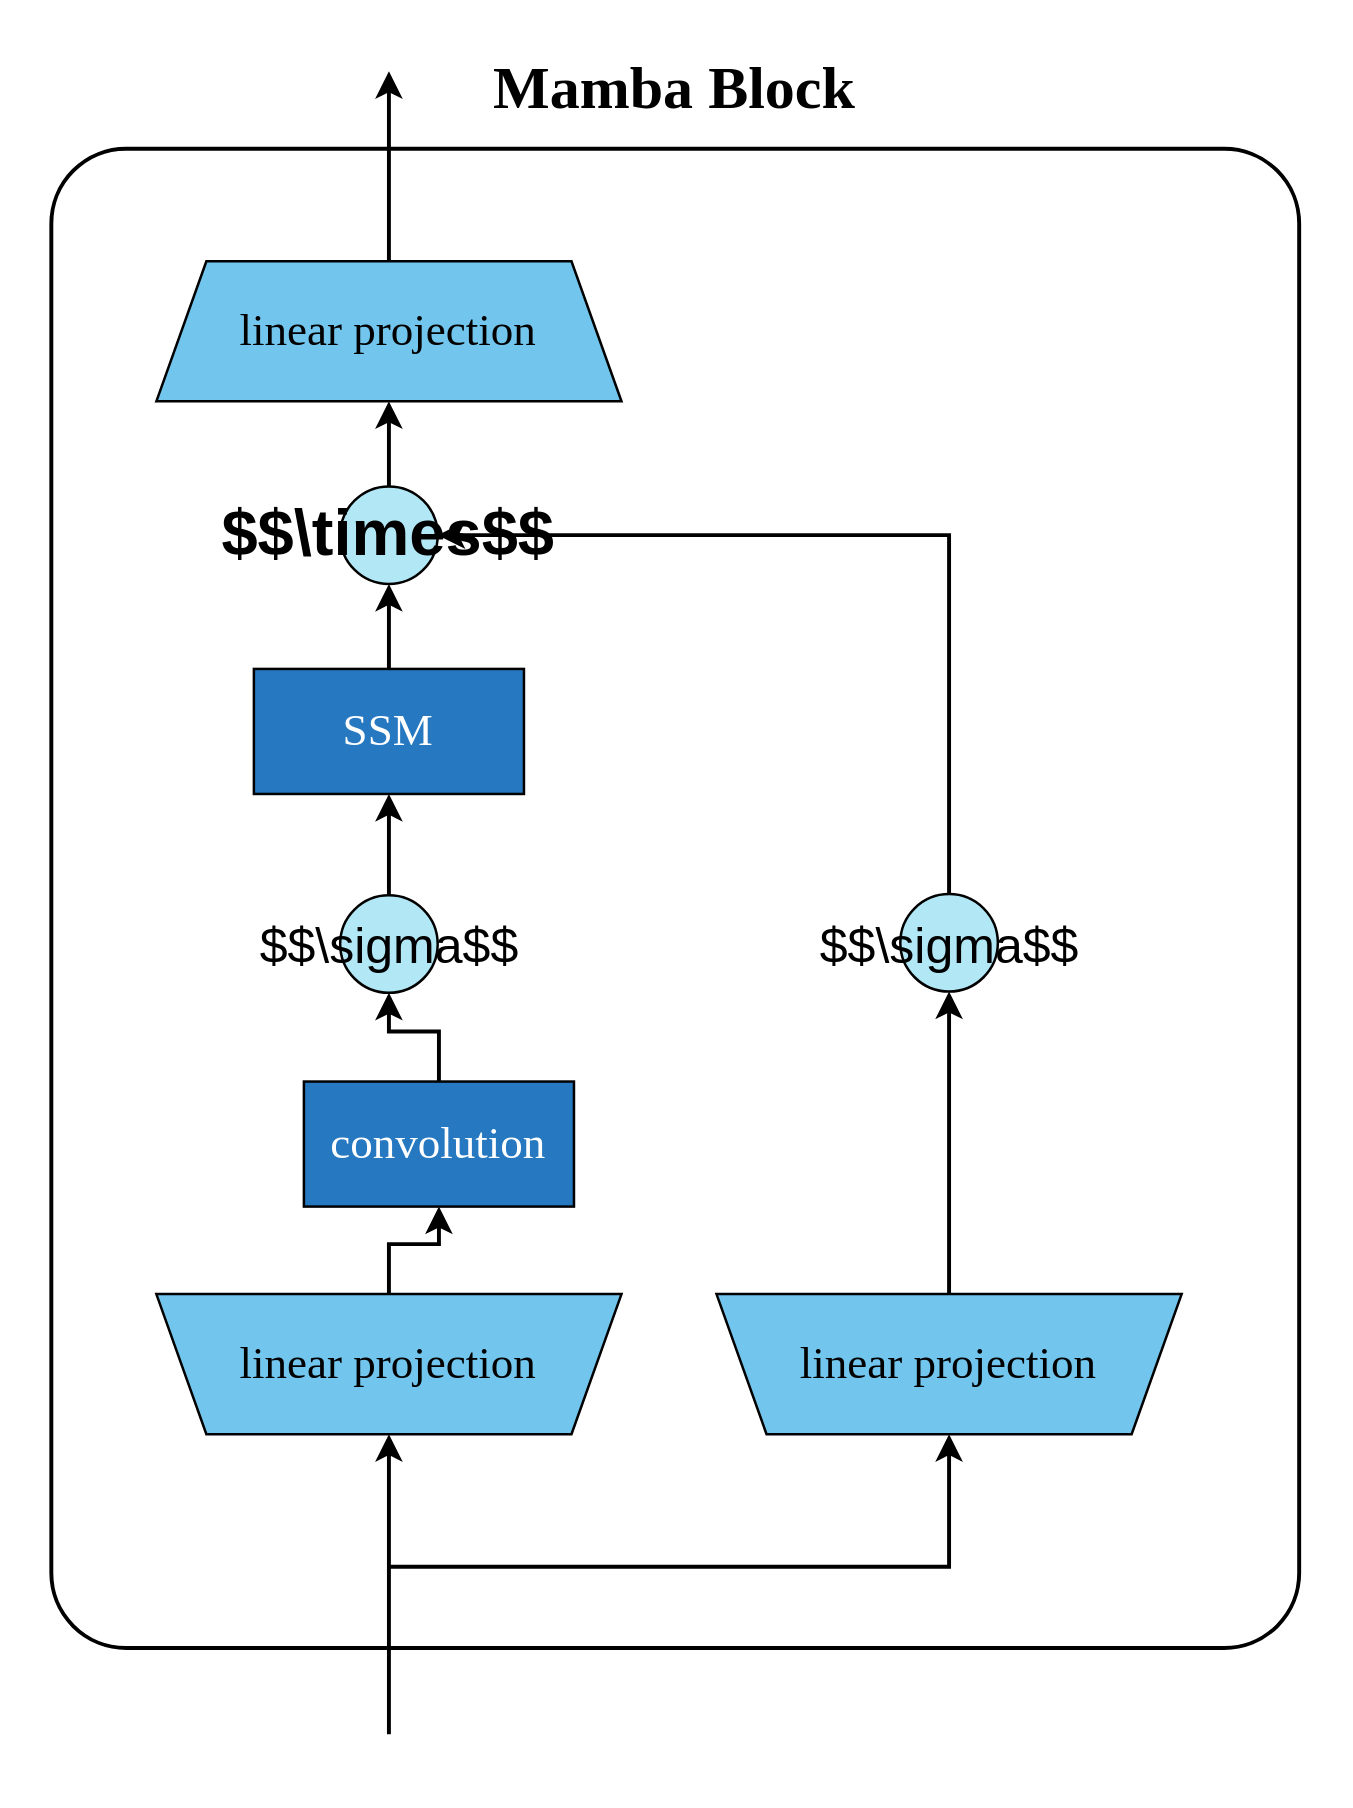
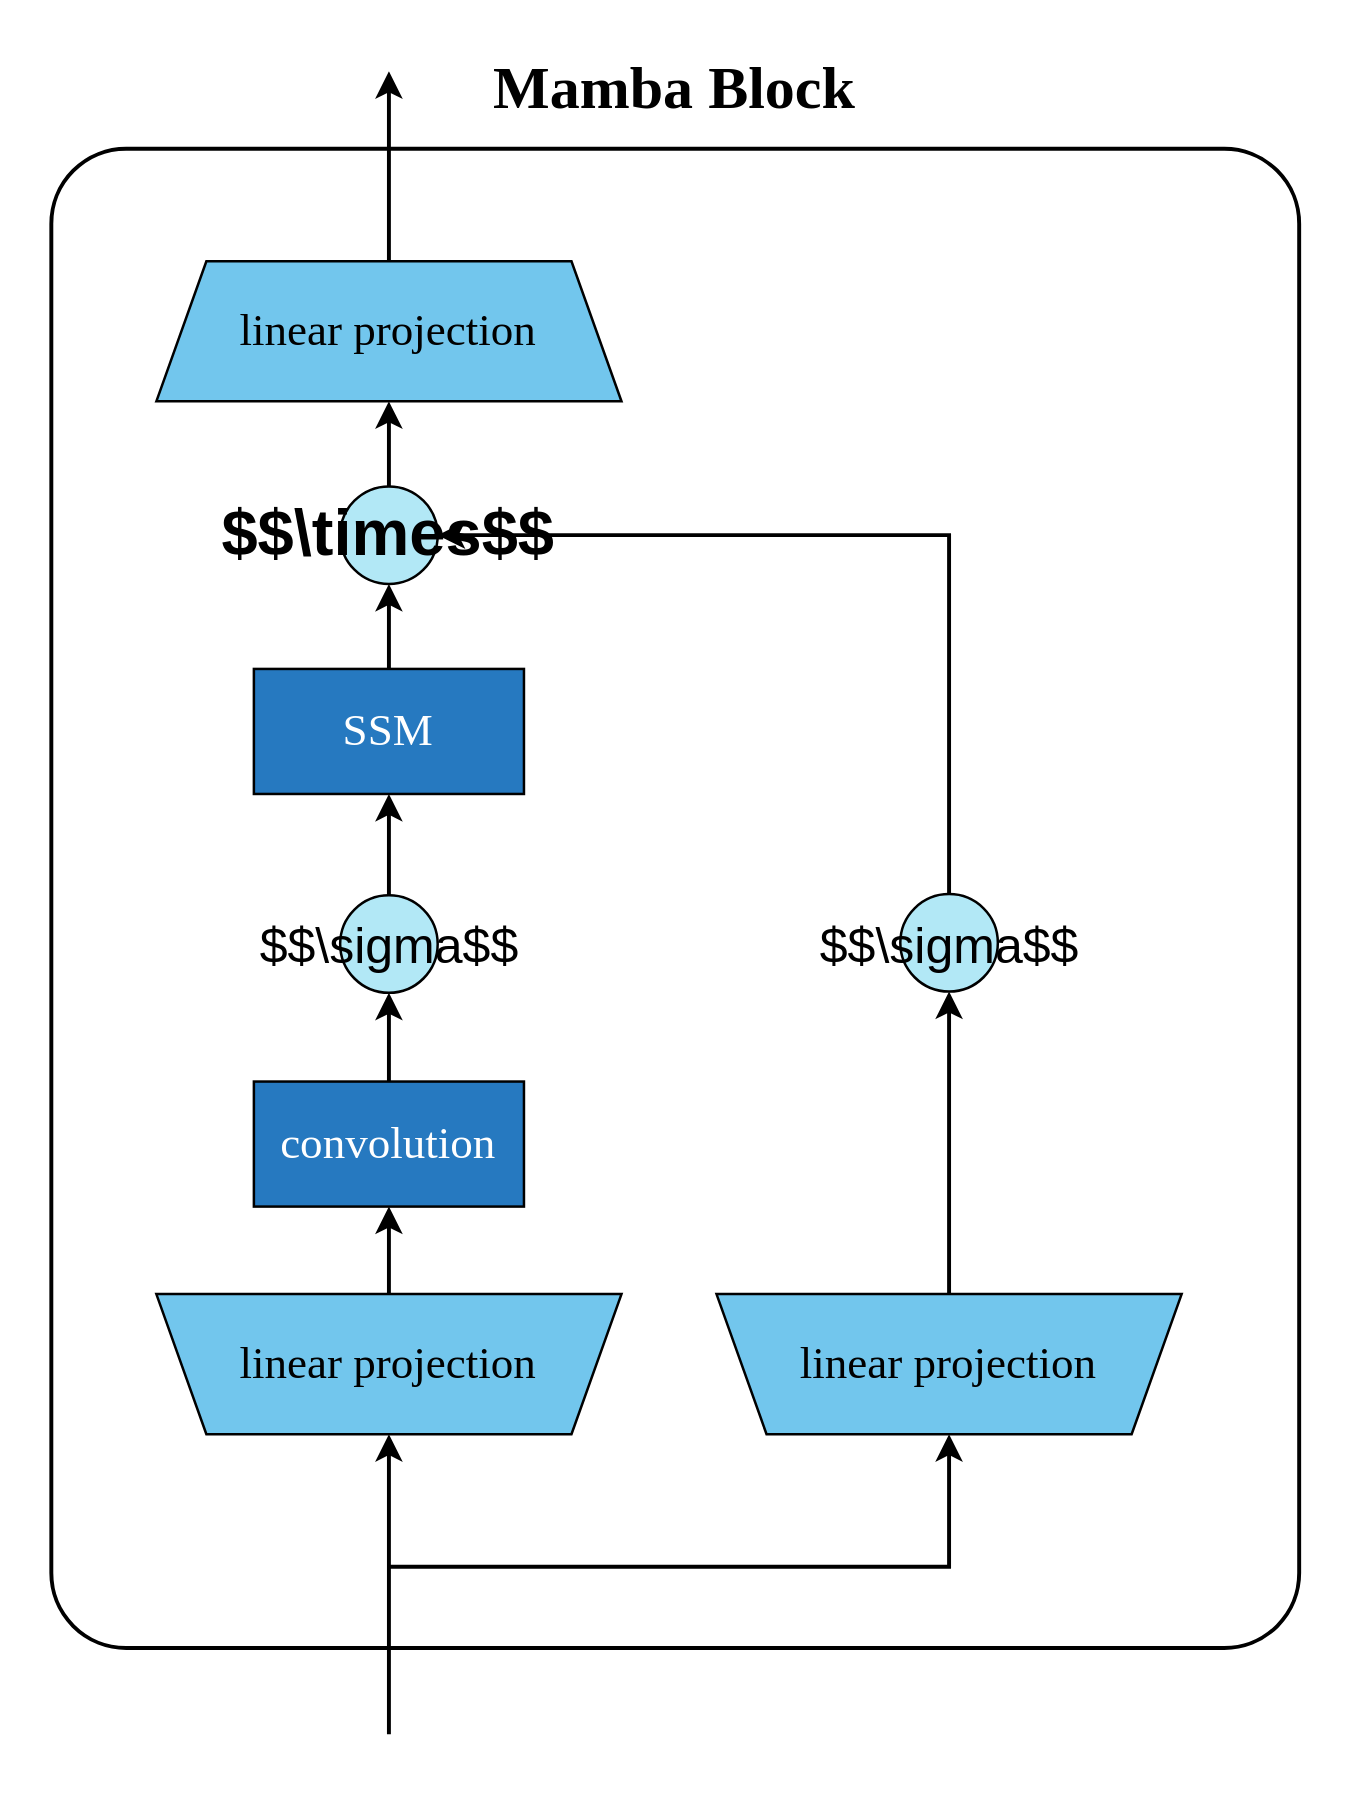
node "convolution": moved (439, 1144) -> (389, 1144)
